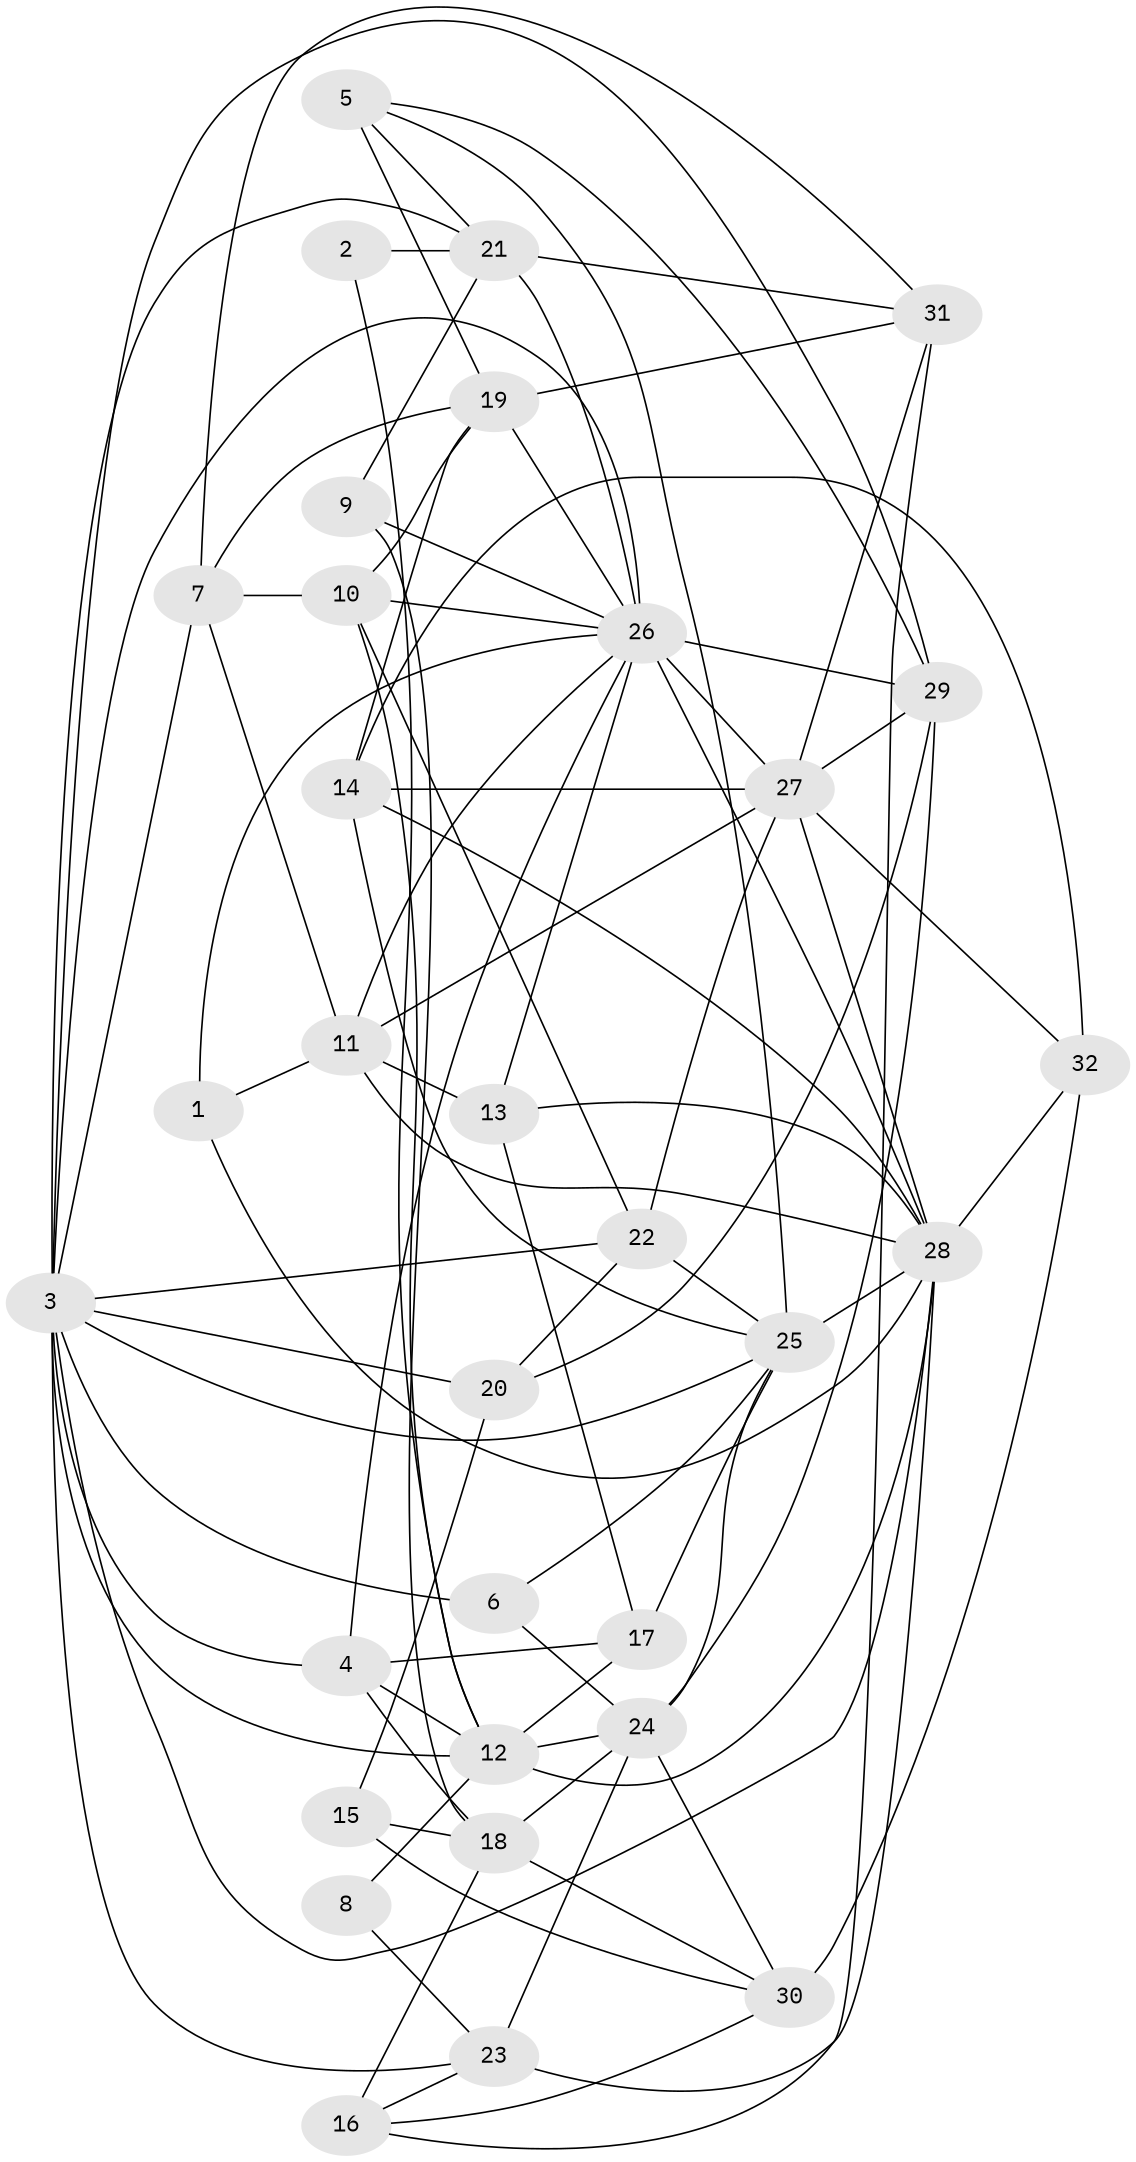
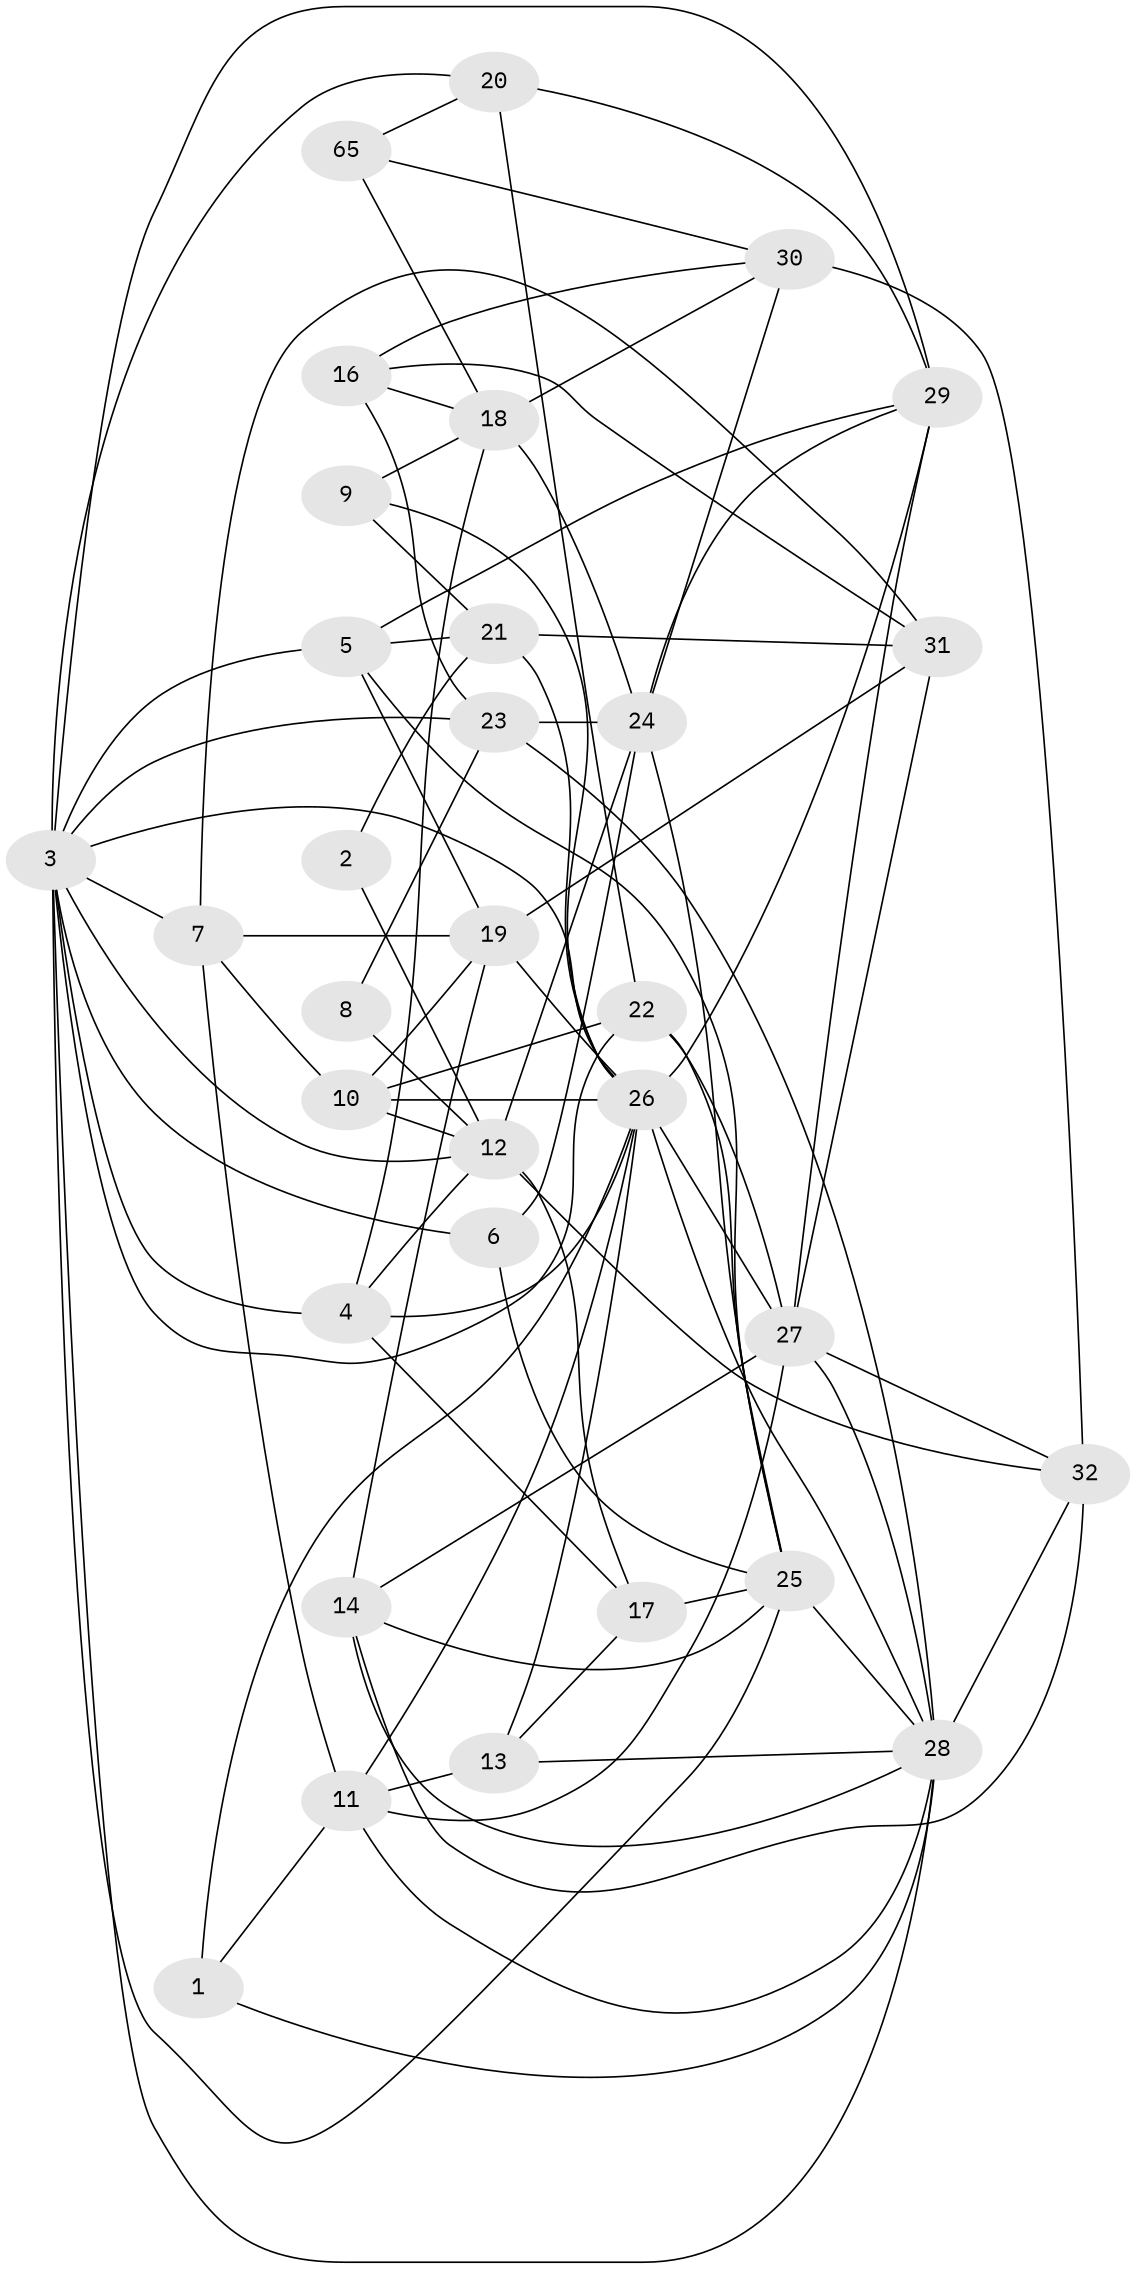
edge "21" -- "3": now "5" -- "3"
edge "28" -- "12": now "32" -- "12"
node "15": label "15" -> "65"
